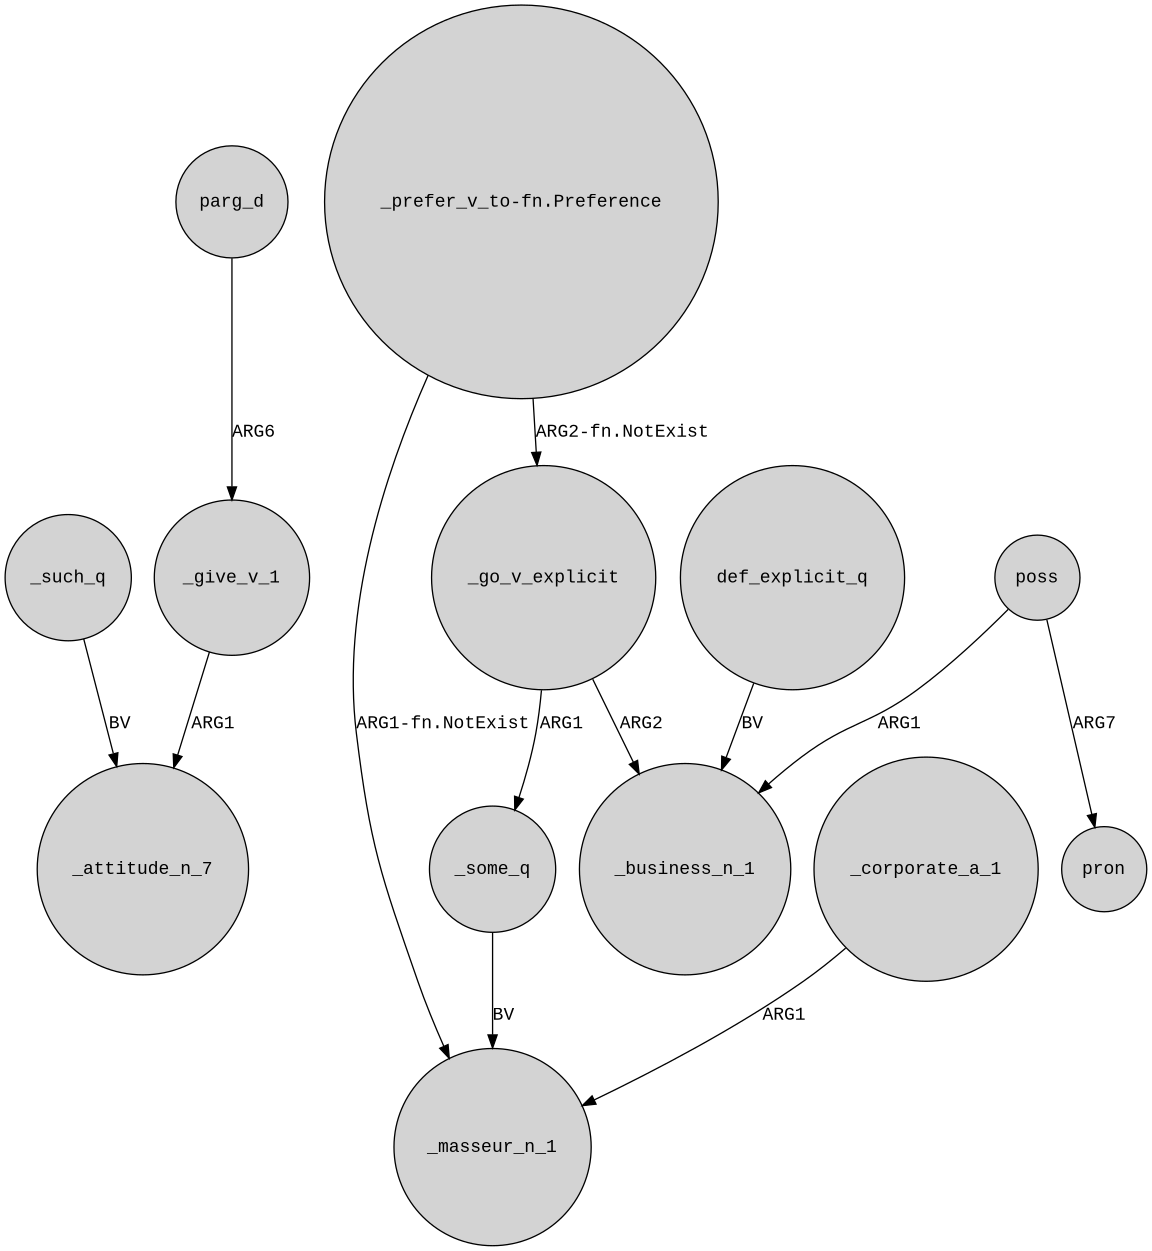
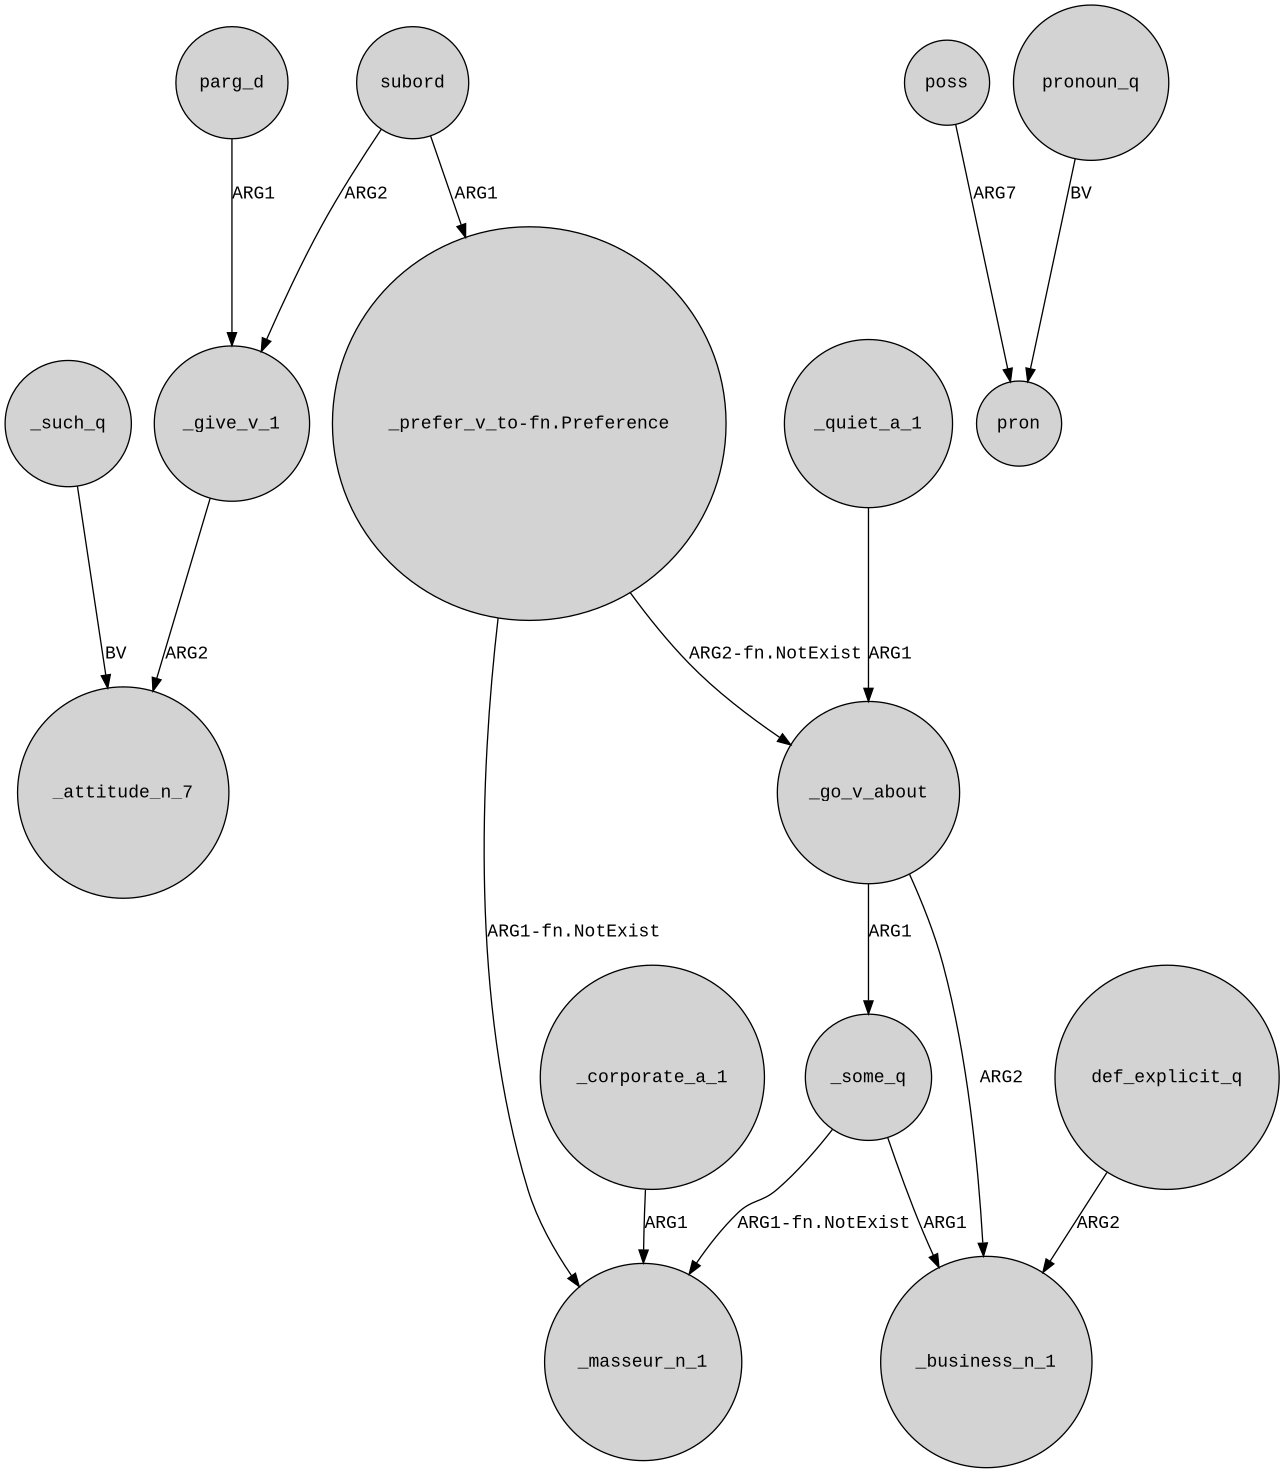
node "subord": added
node "pronoun_q": added
node "_quiet_a_1": added
edge "parg_d" -> "_give_v_1": label "ARG6" -> "ARG1"
node "_go_v_explicit": label "_go_v_explicit" -> "_go_v_about"
edge "poss" -> "_business_n_1": now "_some_q" -> "_business_n_1"
edge "_give_v_1" -> "_attitude_n_7": label "ARG1" -> "ARG2"
edge "def_explicit_q" -> "_business_n_1": label "BV" -> "ARG2"
edge "_some_q" -> "_masseur_n_1": label "BV" -> "ARG1-fn.NotExist"
